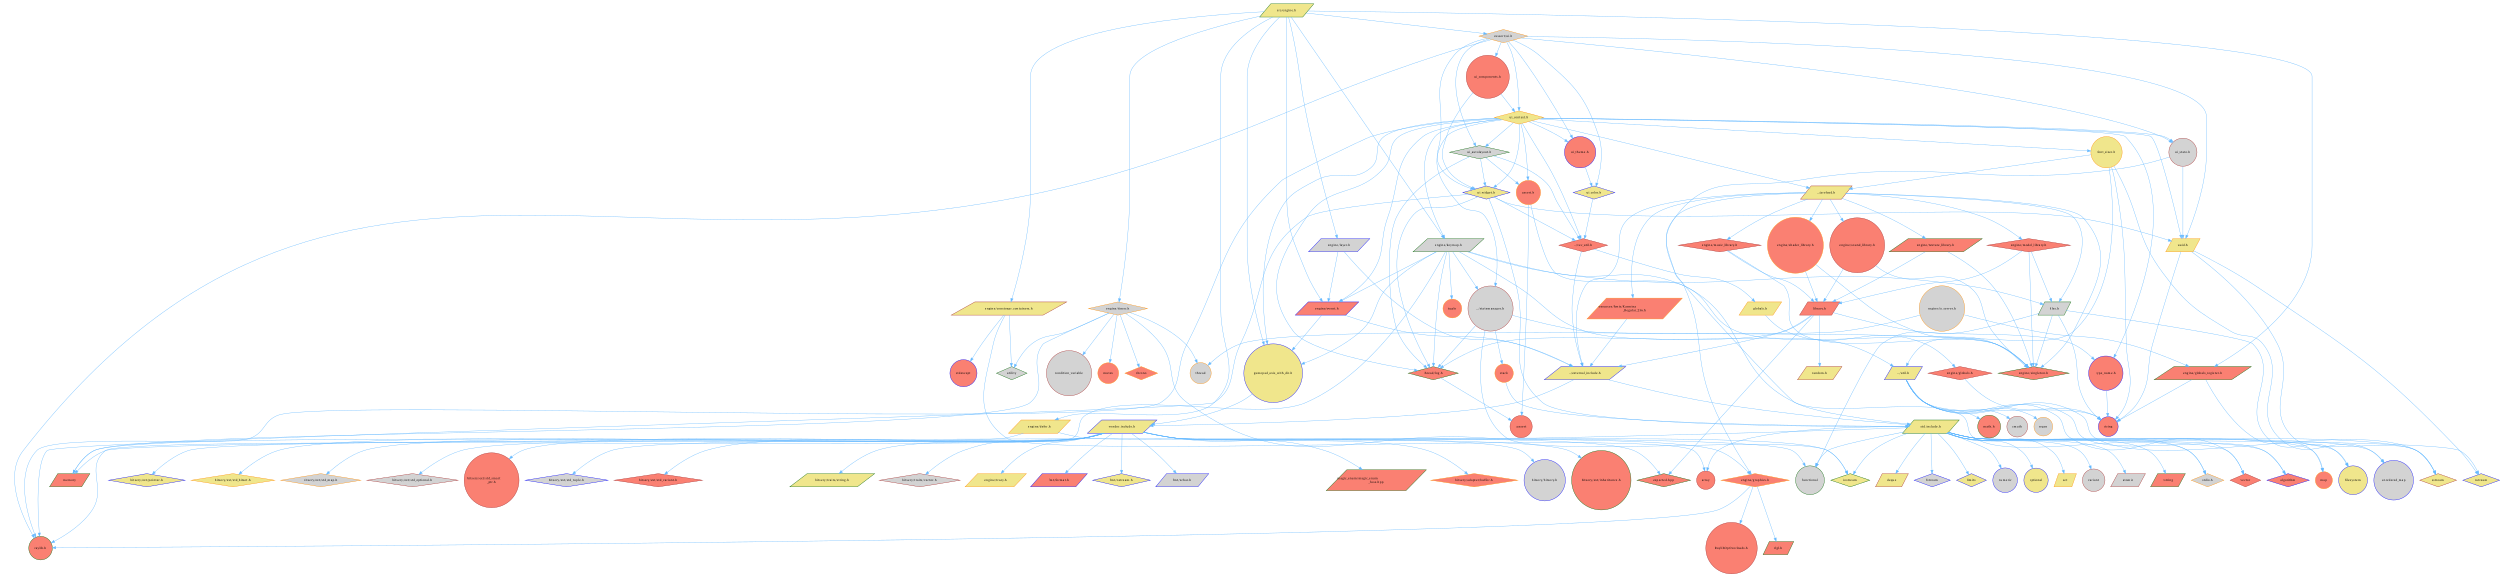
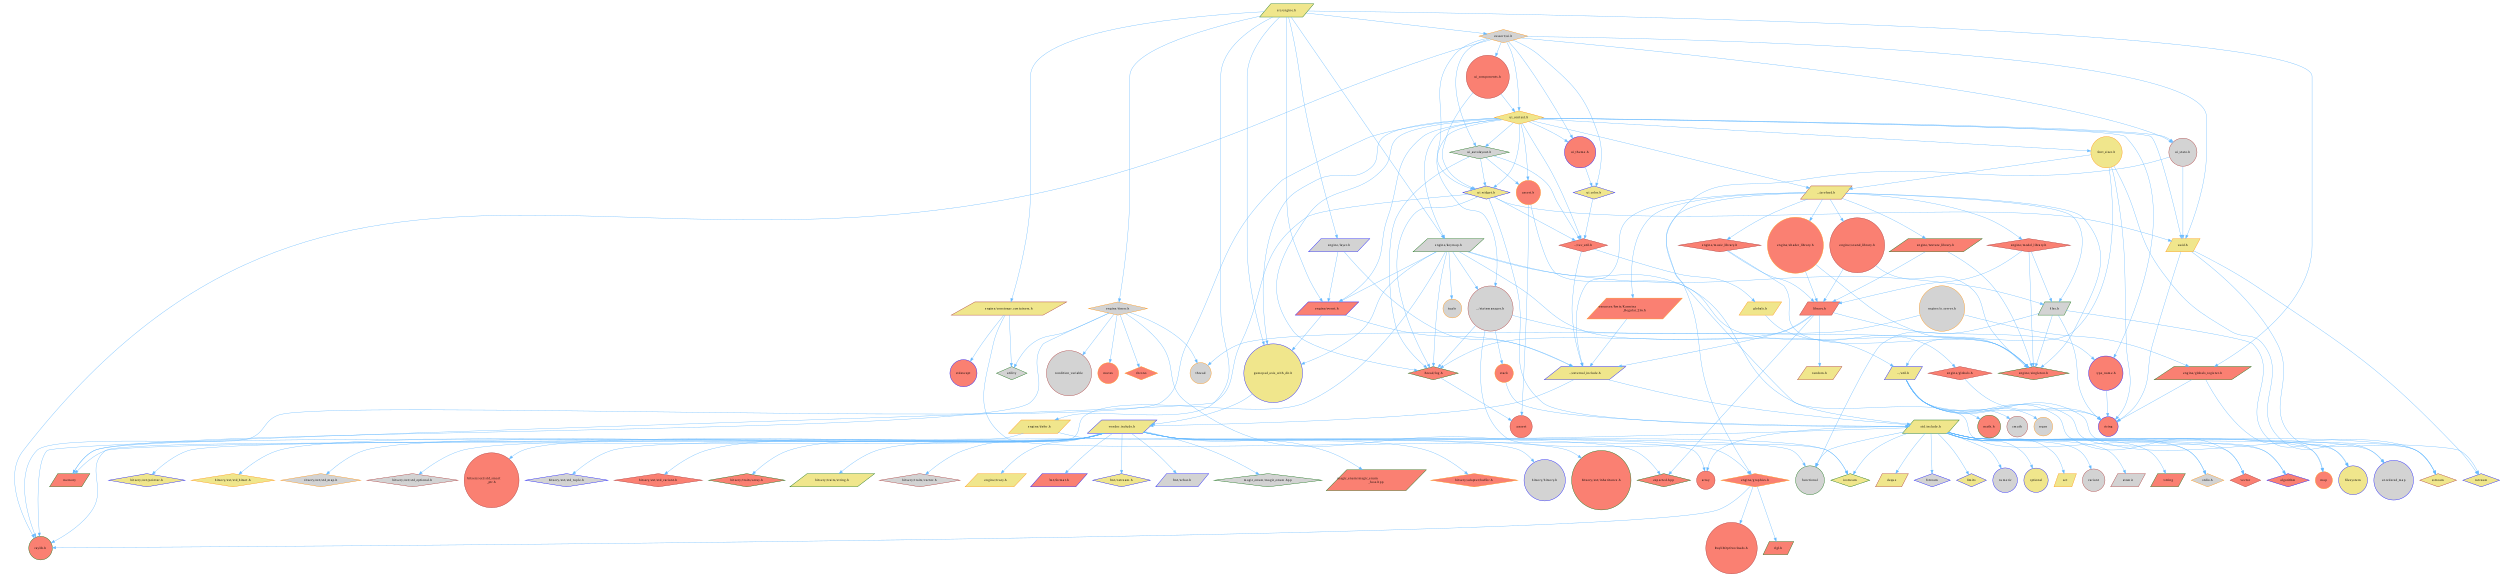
node "tuple": fillcolor salmon -> lightgrey
node "bitsery/traits/array.h": added
node "magic_enum/magic_enum.hpp": added
